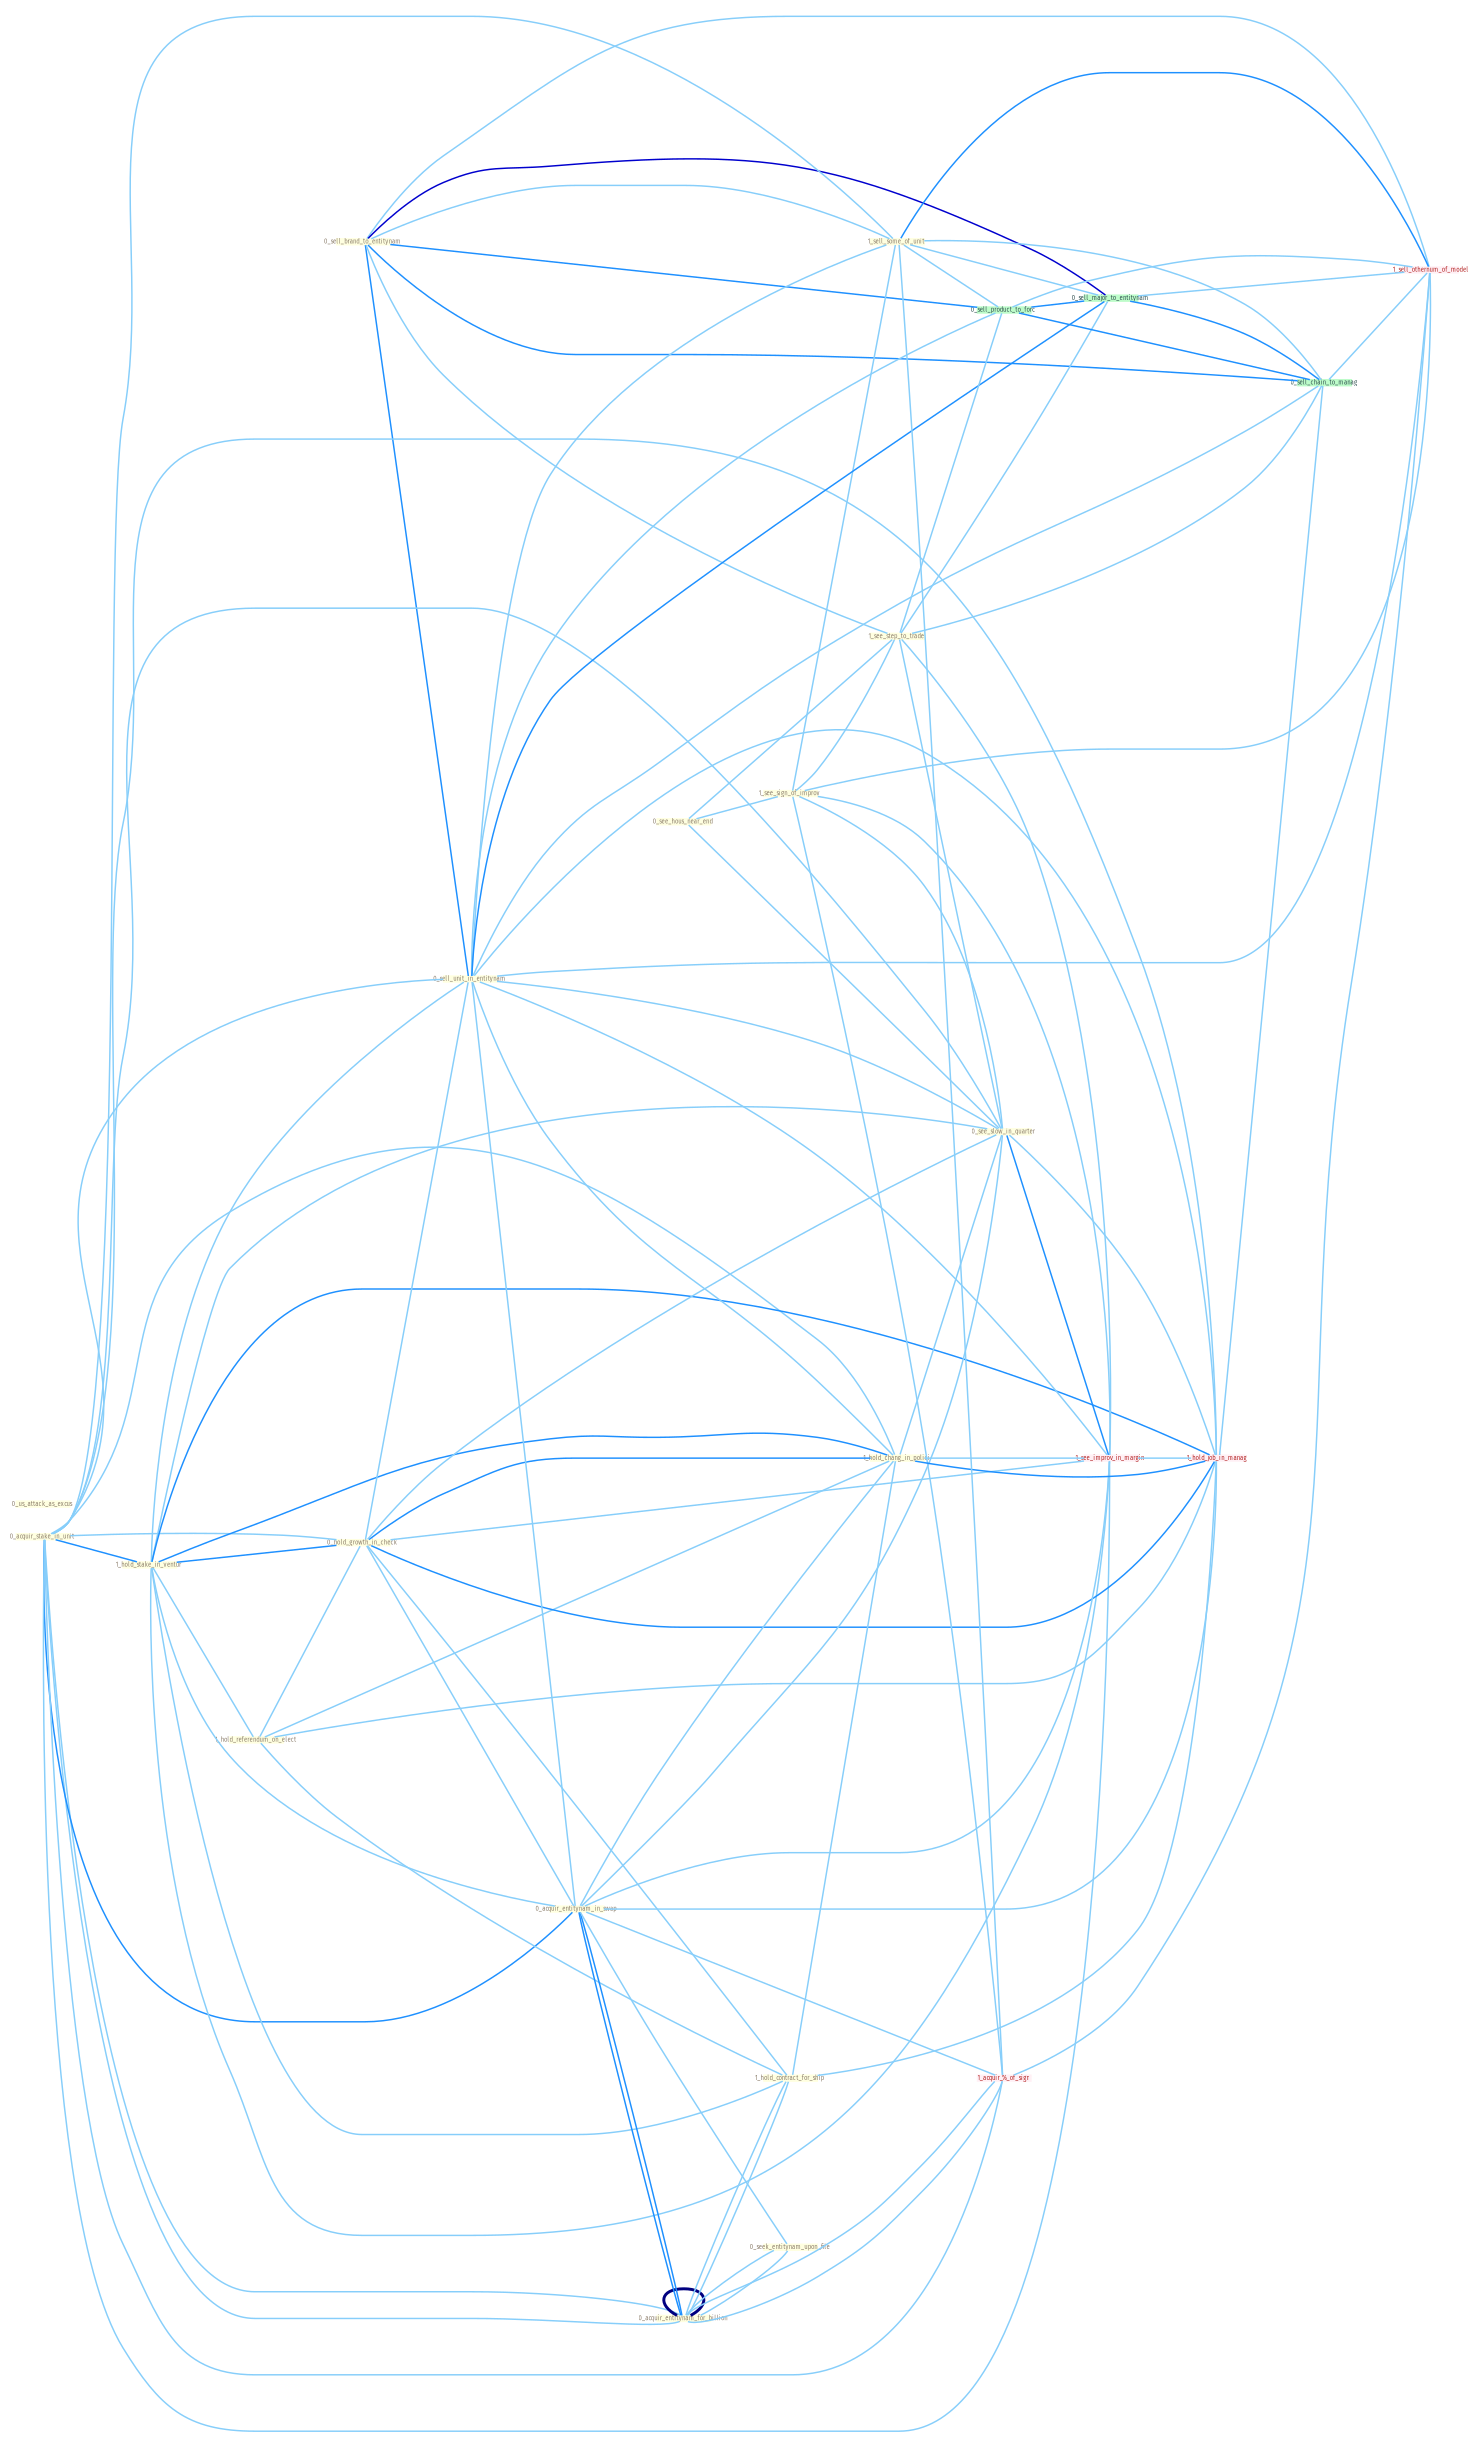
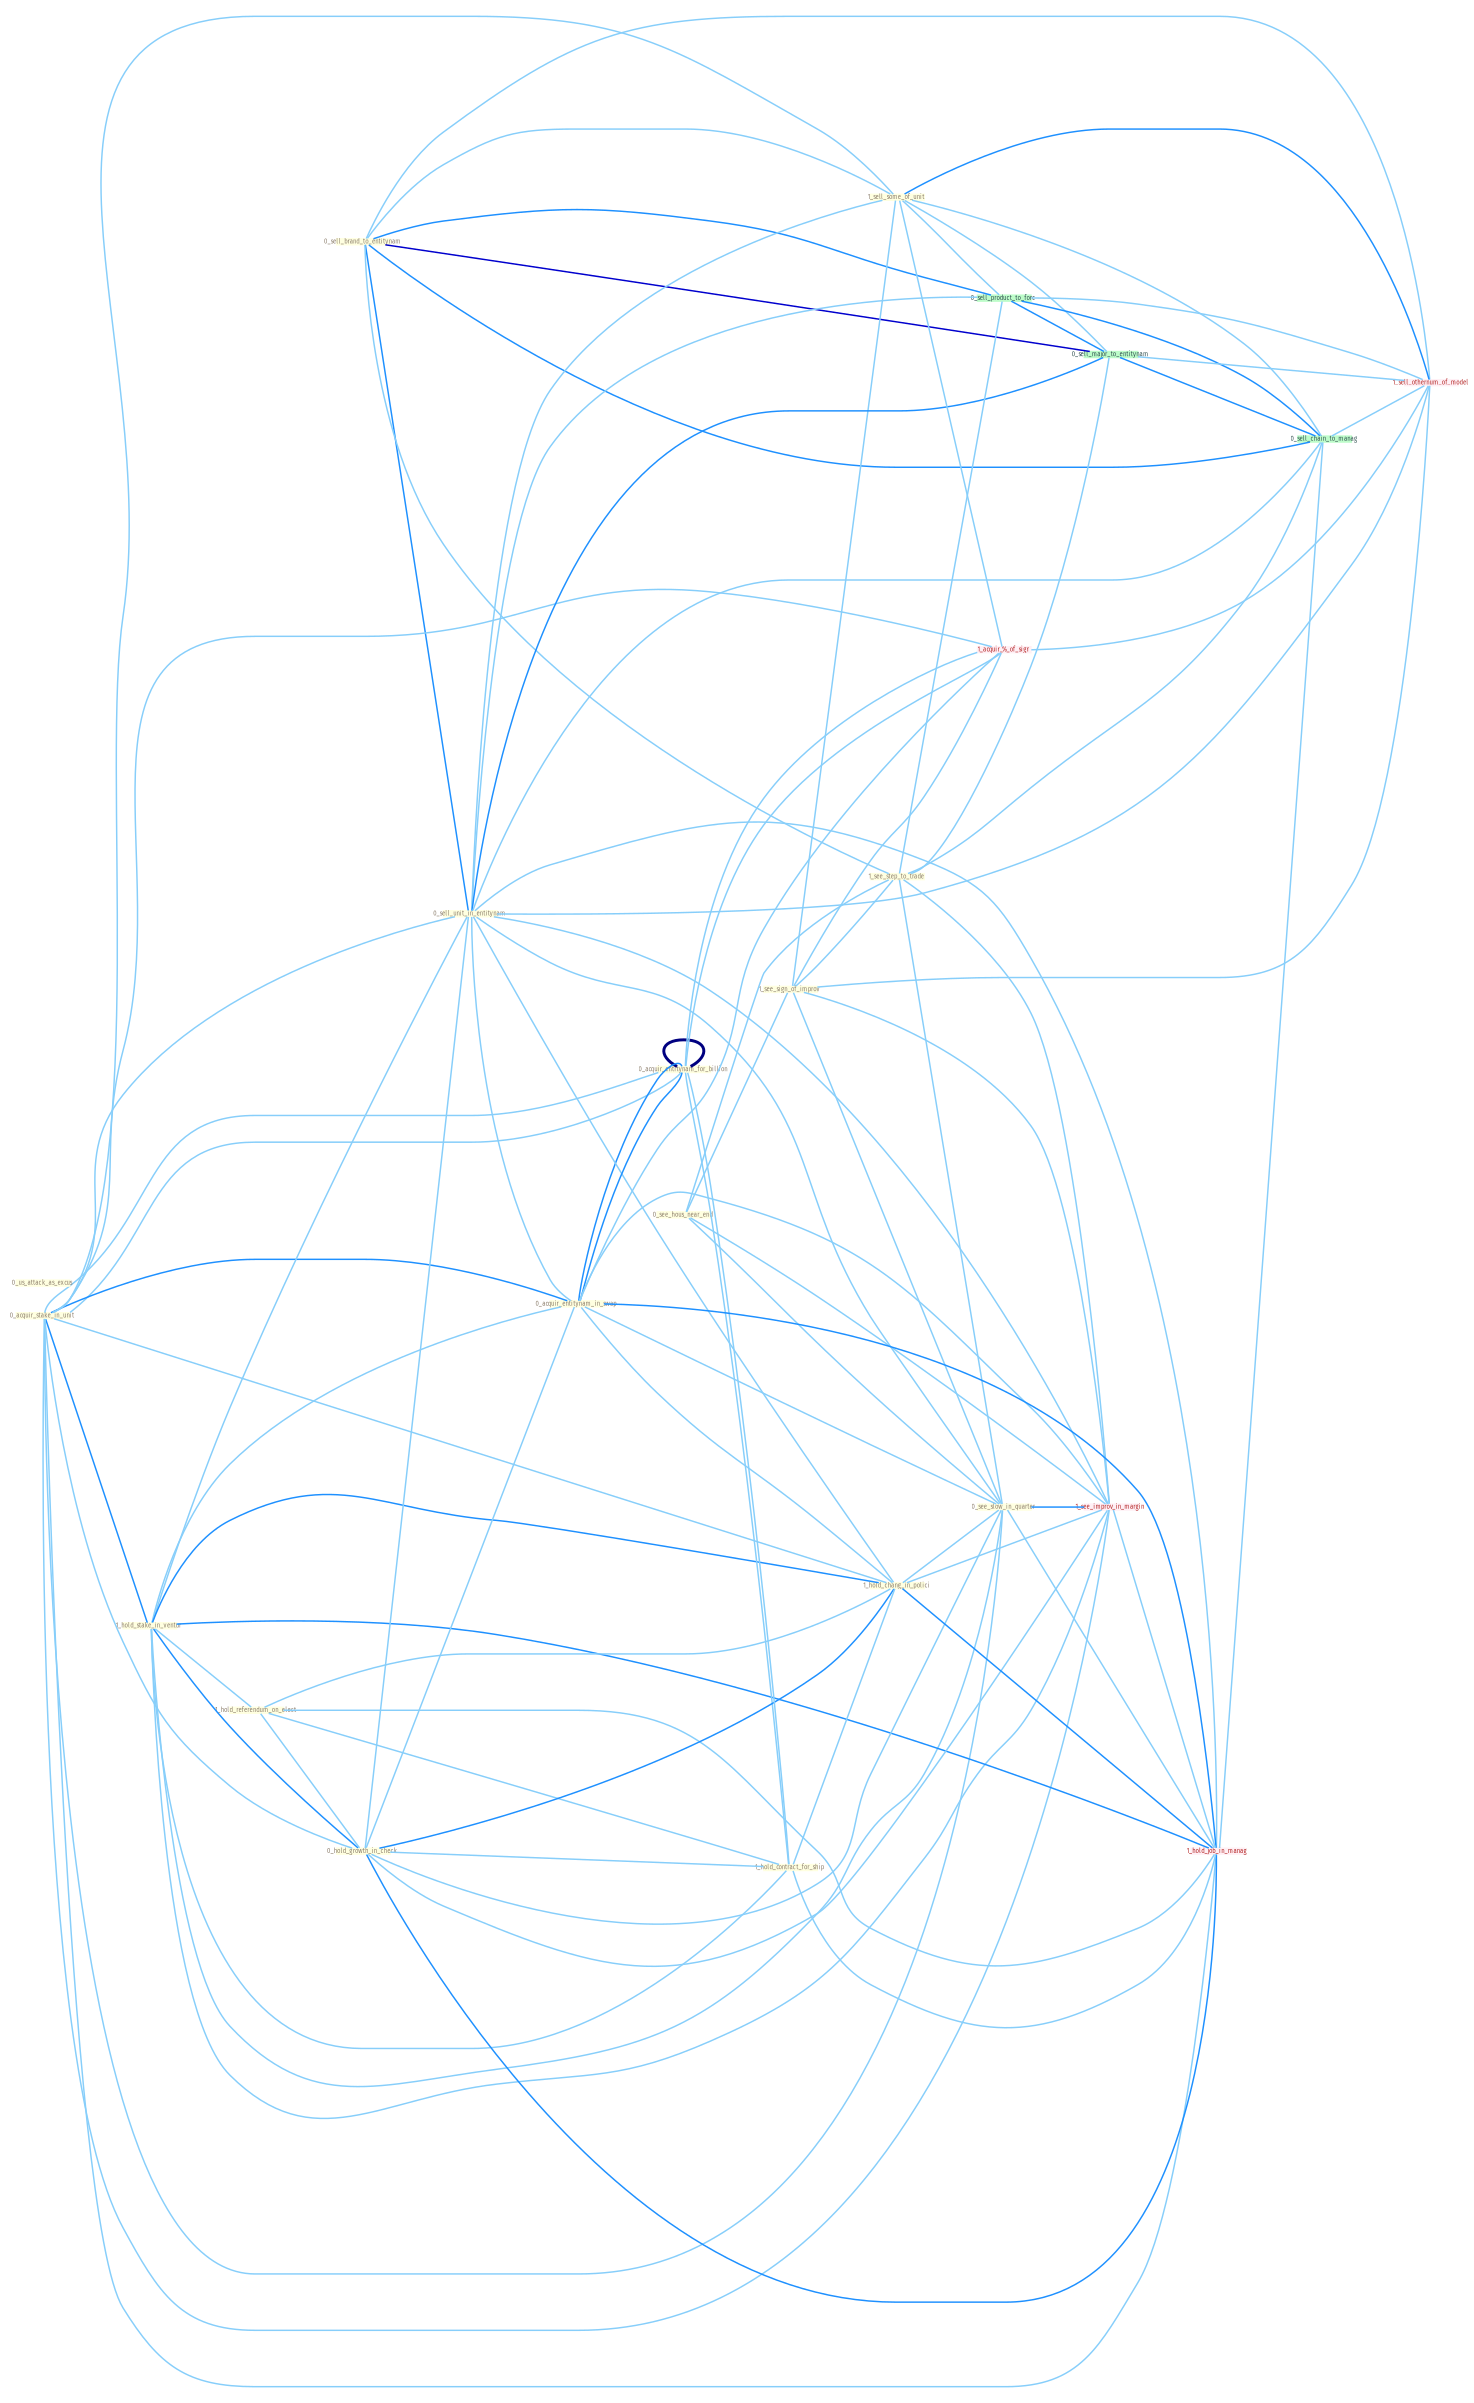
edge "0_see_hous_near_end" -- "1_see_improv_in_margin": added
edge "1_hold_job_in_manag" -- "0_acquir_entitynam_in_swap": color #87cefa -> #1e90ff
node "0_seek_entitynam_upon_file": removed
